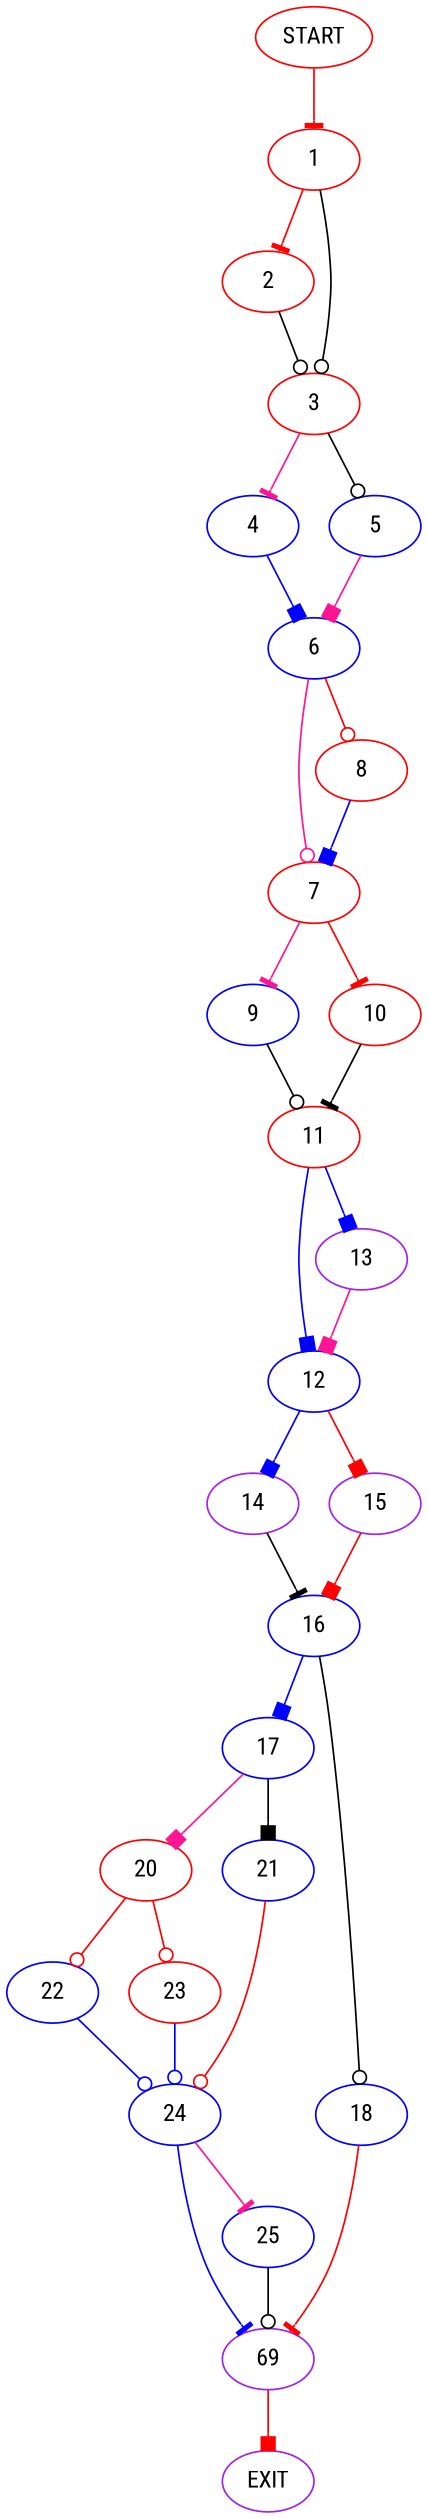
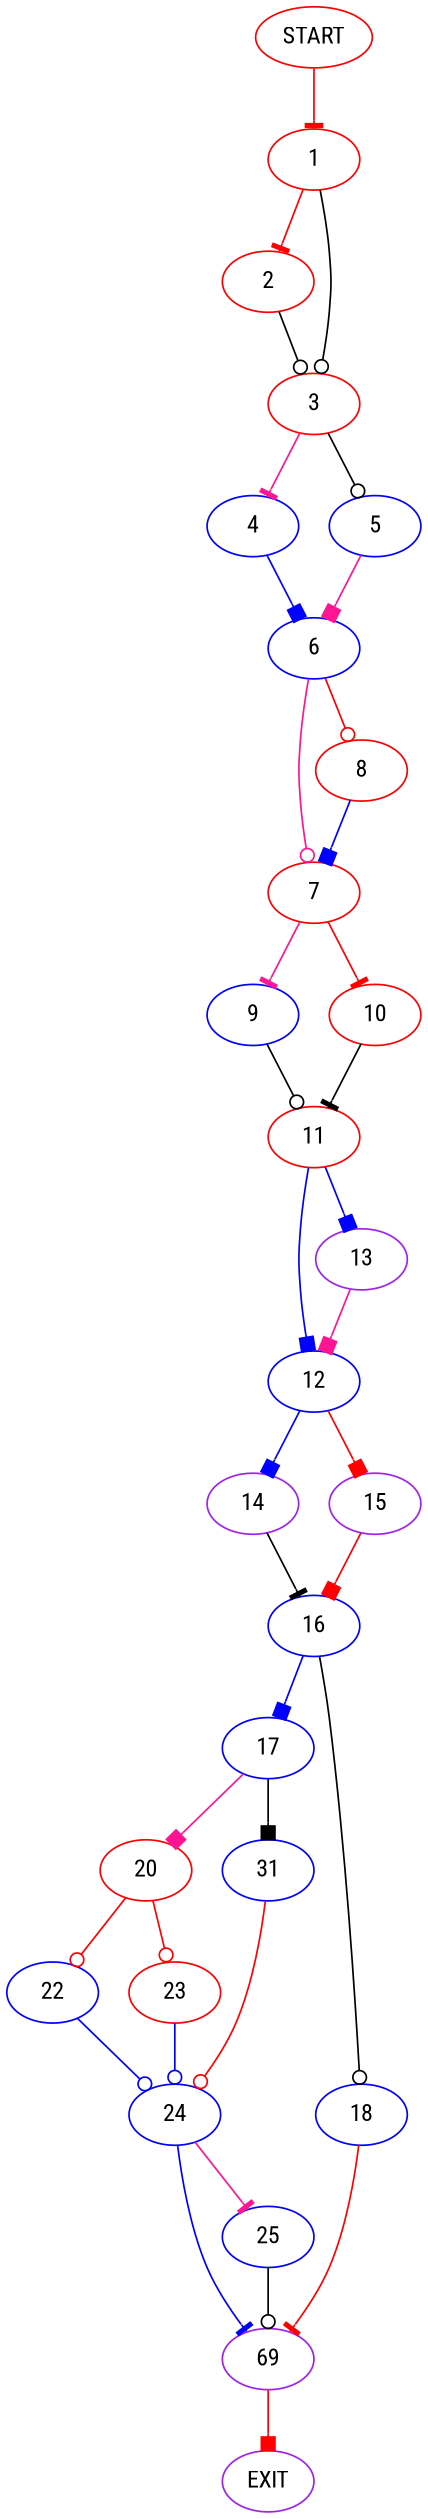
node "21": label "21" -> "31"
